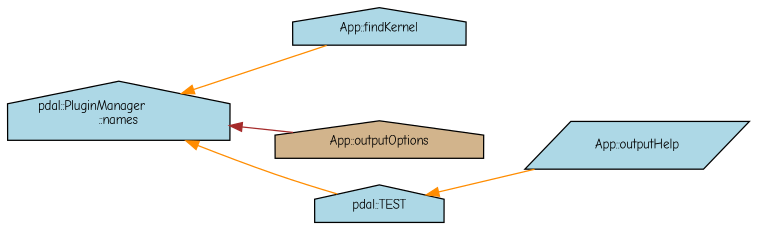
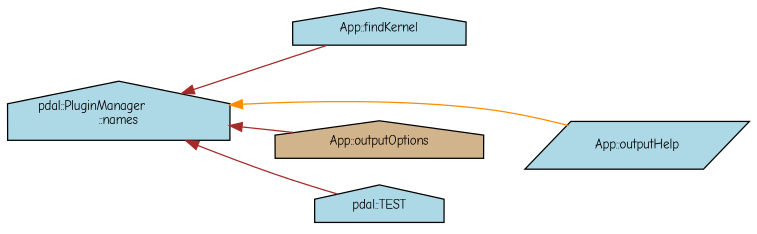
edge "App::findKernel" -> "pdal::PluginManager ::names": color darkorange -> brown
edge "pdal::TEST" -> "pdal::PluginManager ::names": color darkorange -> brown
edge "App::outputHelp" -> "pdal::TEST": now "App::outputHelp" -> "pdal::PluginManager ::names"
